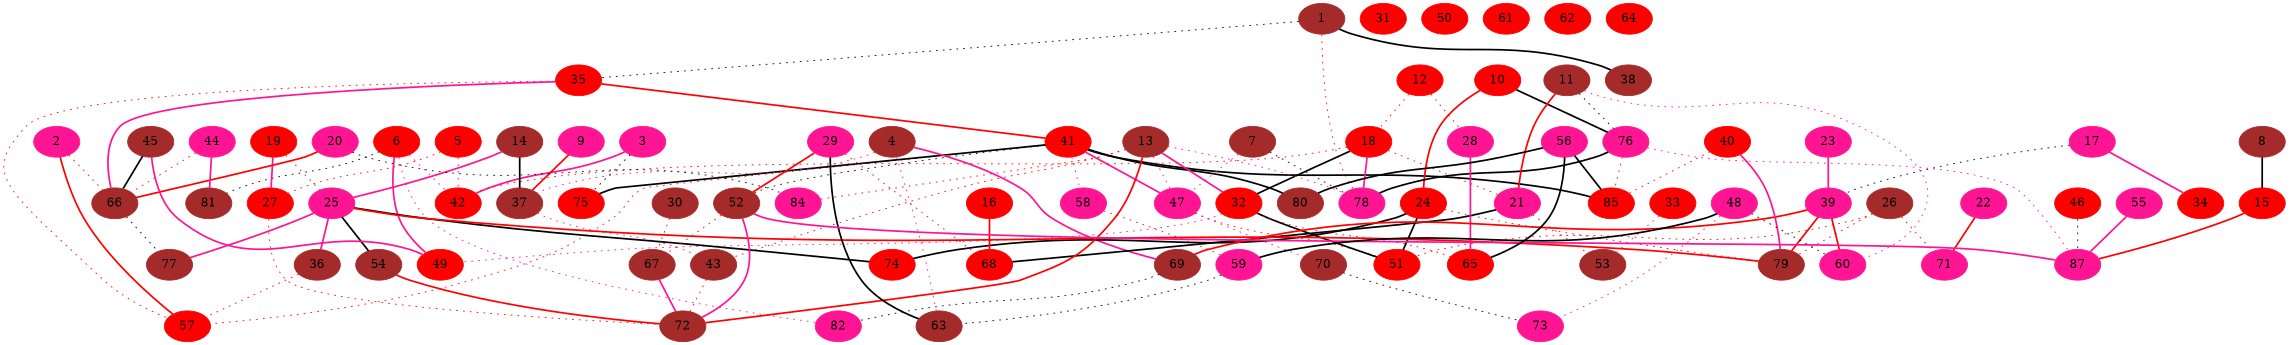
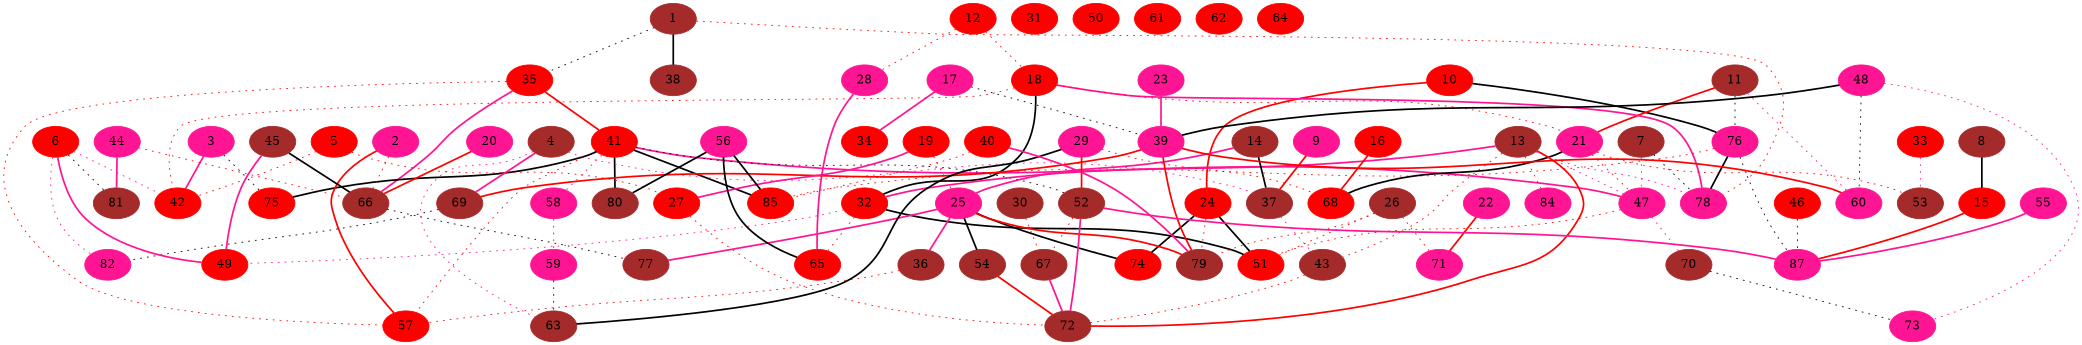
edge "76" -- "87": color deeppink -> black
edge "20" -- "84": removed
edge "21" -- "47": added
edge "48" -- "59": now "48" -- "39"
